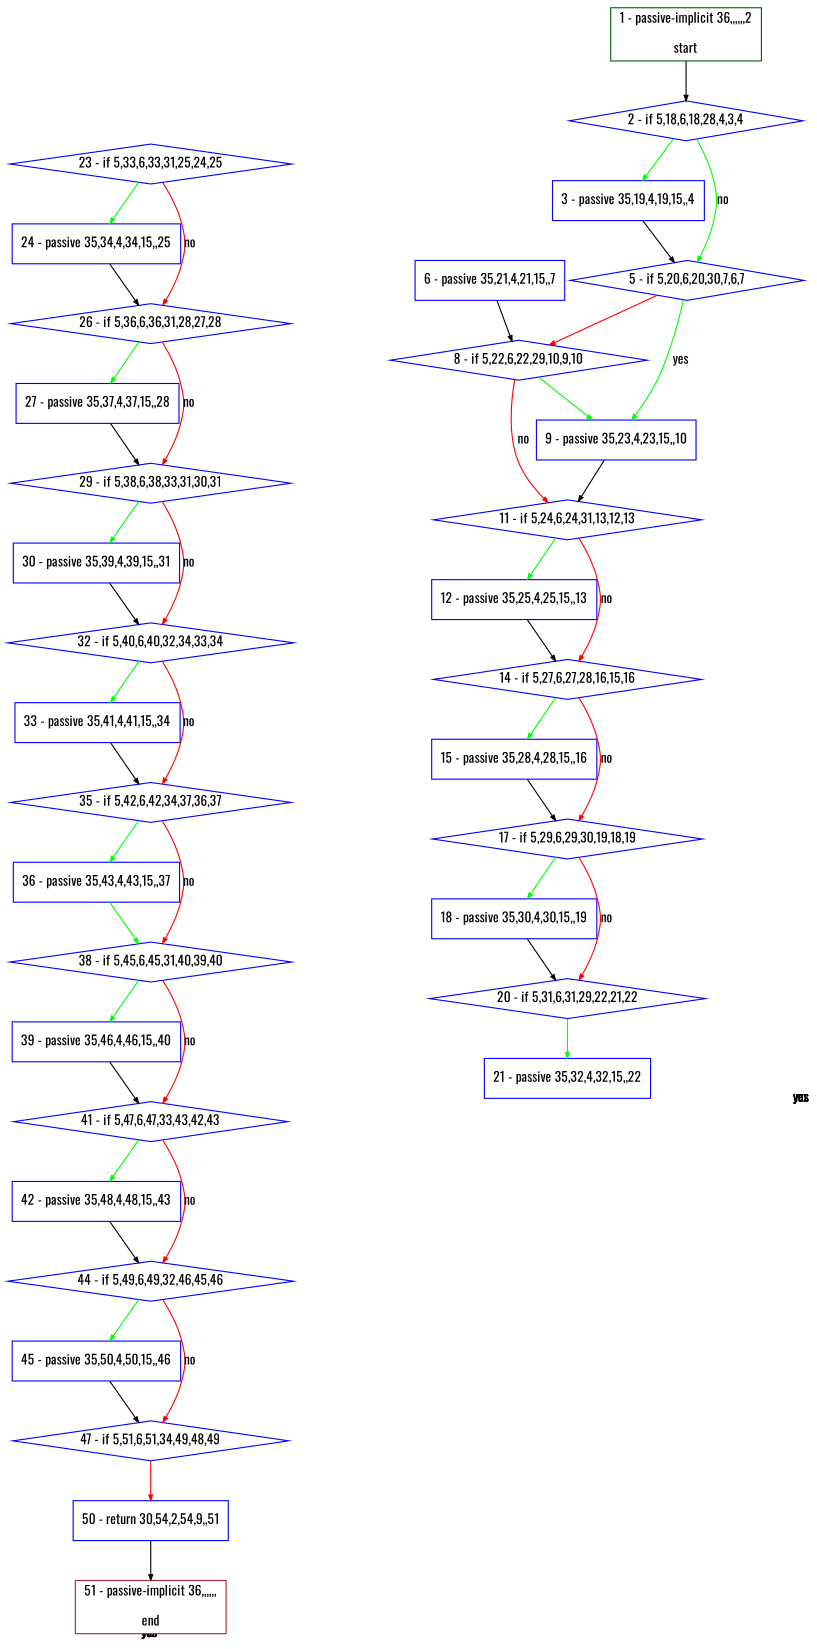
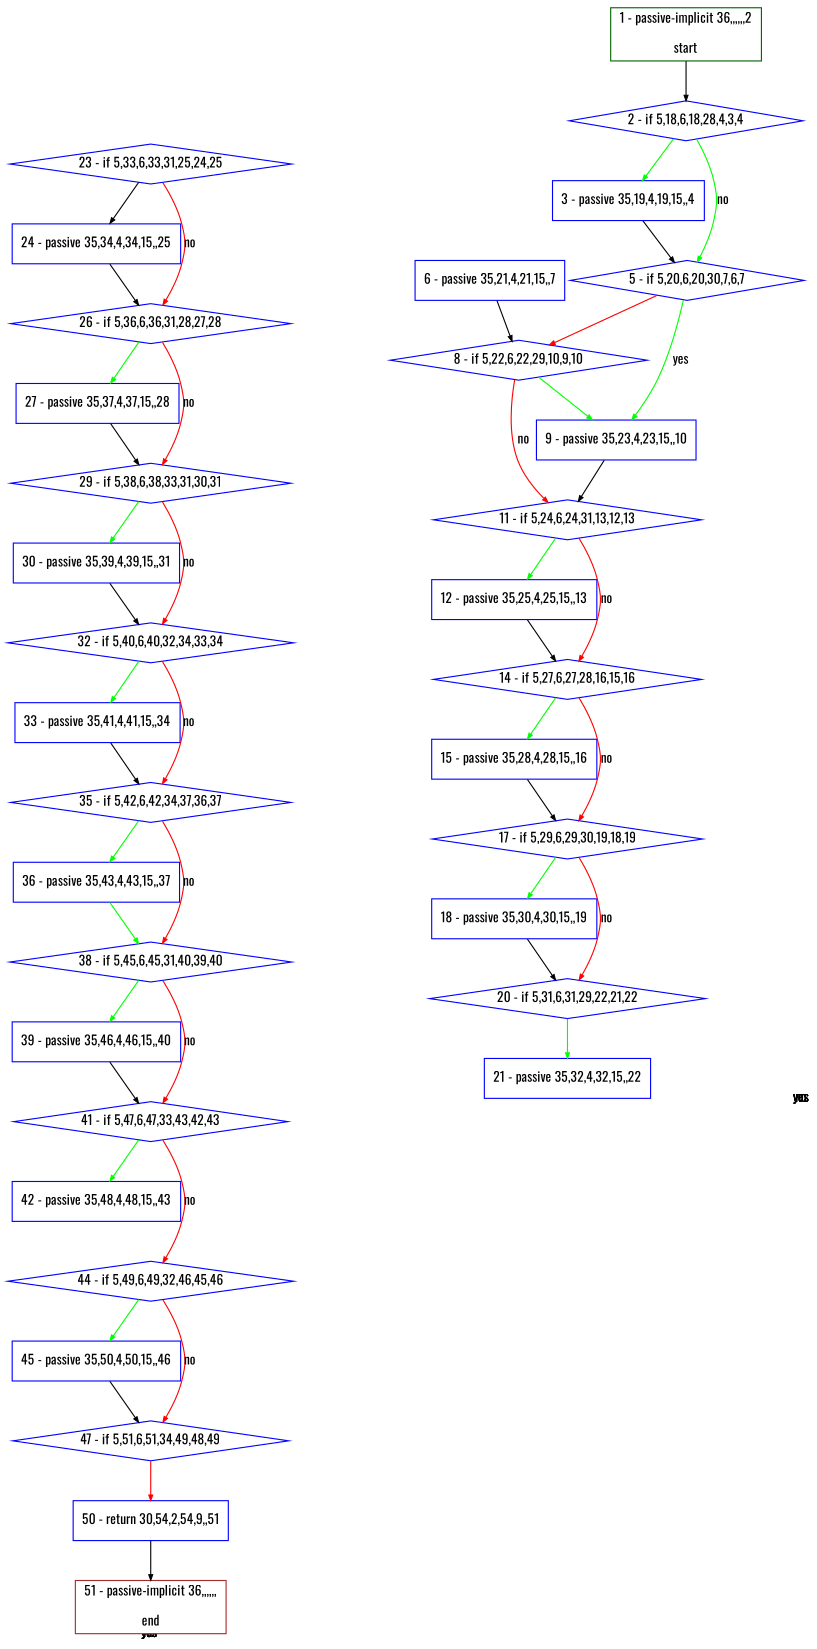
edge "23 - if 5,33,6,33,31,25,24,25" -> "24 - passive 35,34,4,34,15,,25": color #00ff00 -> #000000
edge "11 - if 5,24,6,24,31,13,12,13" -> "12 - passive 35,25,4,25,15,,13": label "yes" -> "no"
edge "42 - passive 35,48,4,48,15,,43" -> "44 - if 5,49,6,49,32,46,45,46": removed
